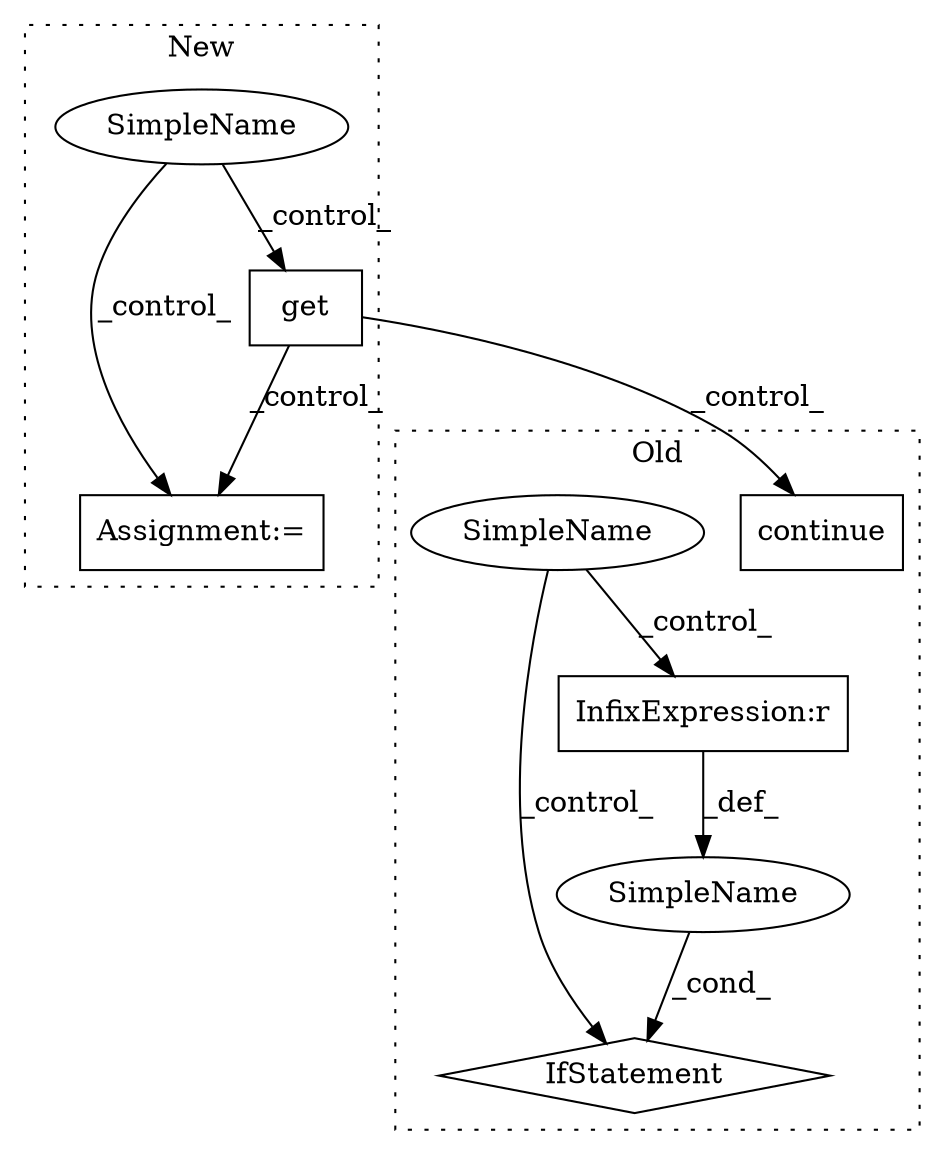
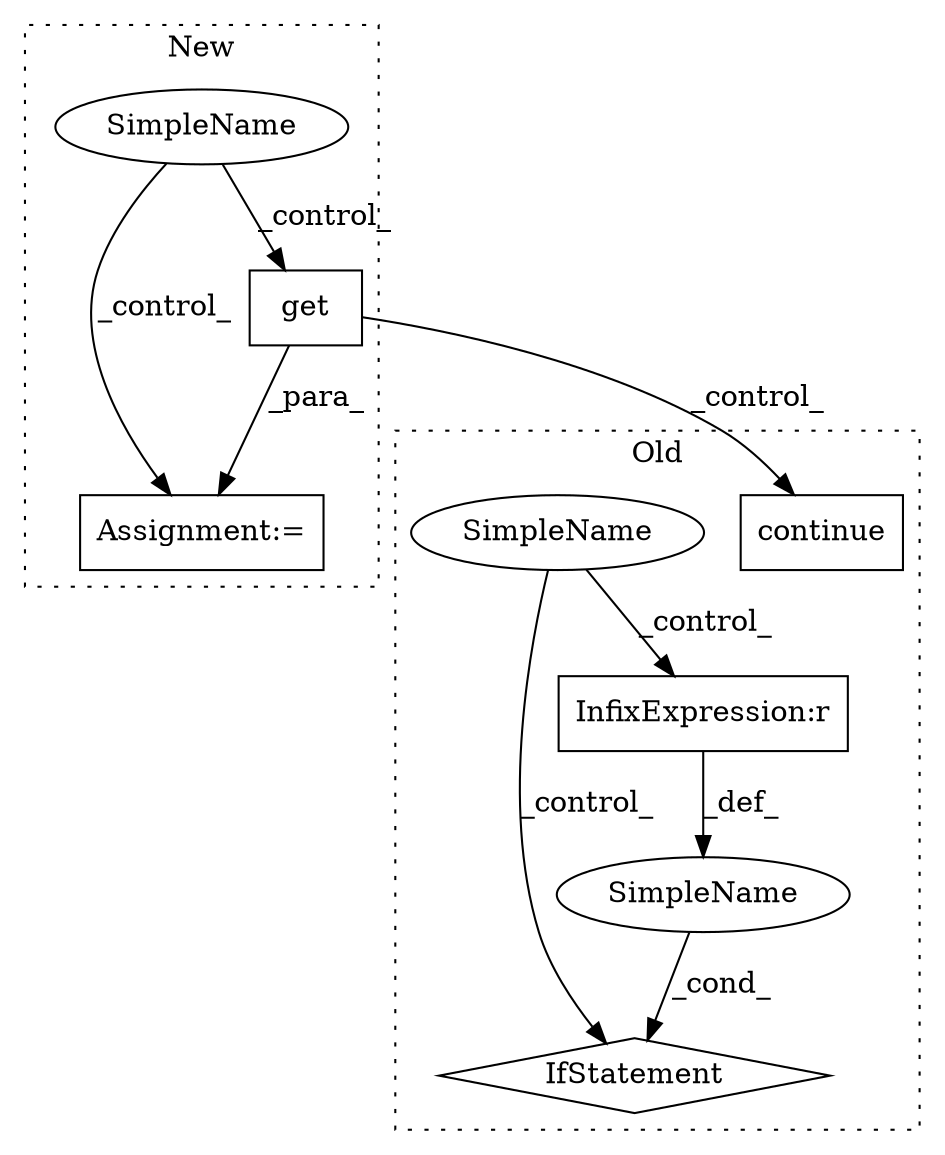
edge "get" -> "Assignment:=": label "_control_" -> "_para_"
